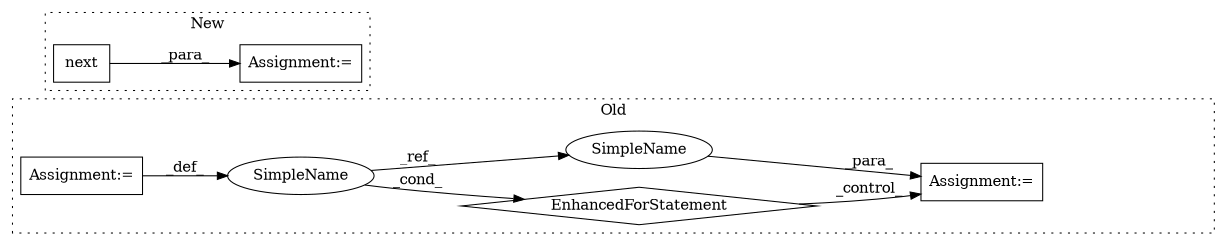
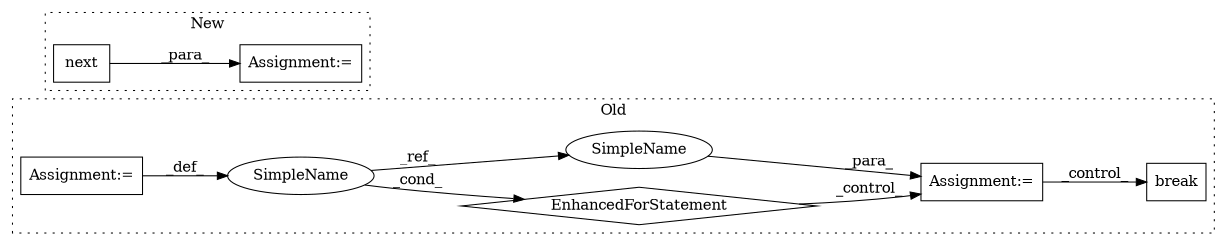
node "break": added
